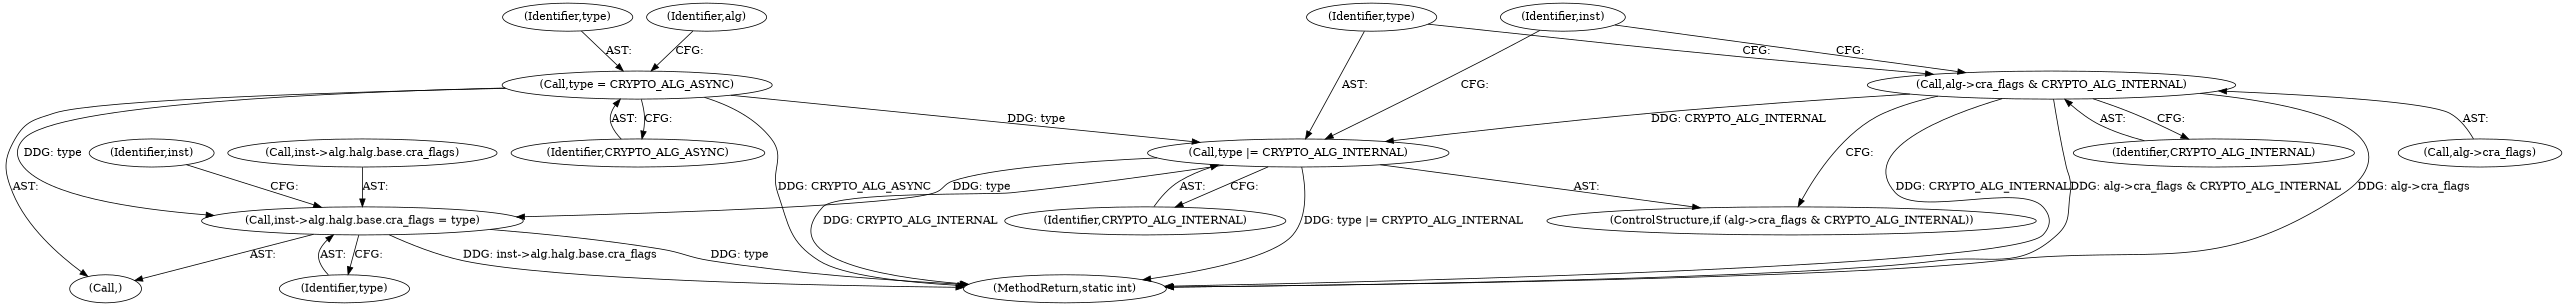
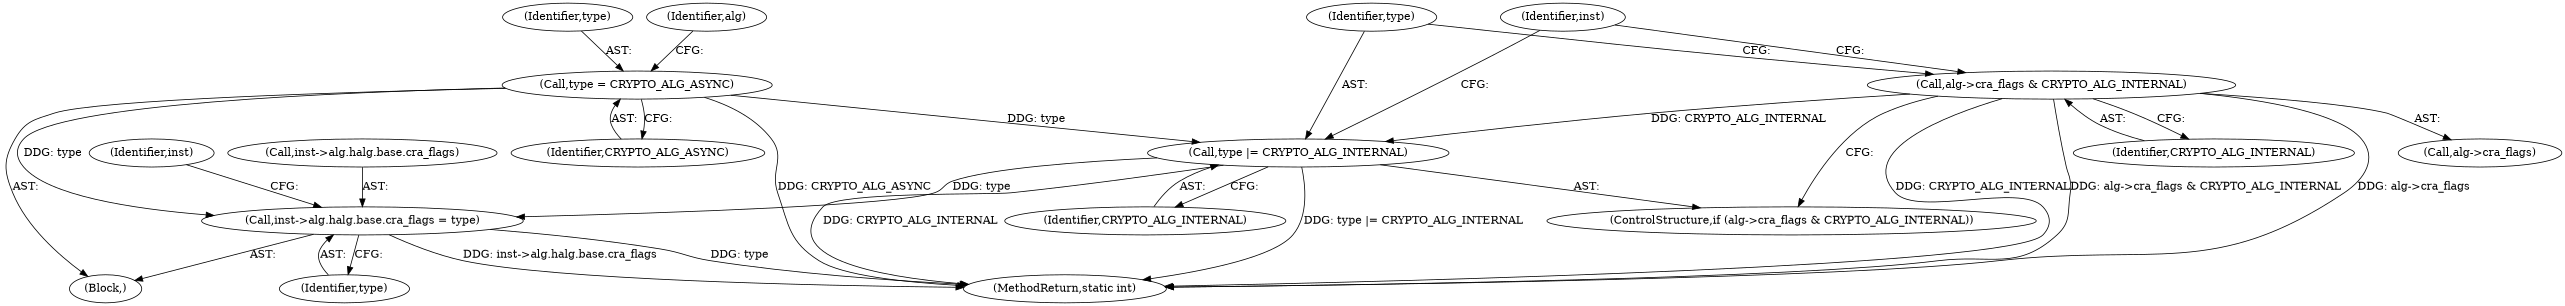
edge "(Call,alg->cra_flags)" -> "(Call,alg->cra_flags & CRYPTO_ALG_INTERNAL)": reversed
node "(Call,)": label "(Call,)" -> "(Block,)"
